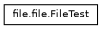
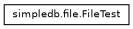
node "file.file.FileTest": label "file.file.FileTest" -> "simpledb.file.FileTest"
